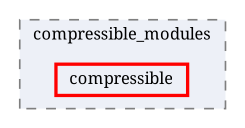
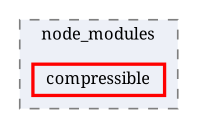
cluster "compressible_modules": label "compressible_modules" -> "node_modules"
